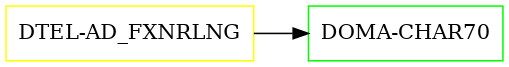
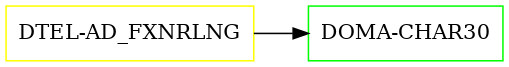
node "DOMA-CHAR70": label "DOMA-CHAR70" -> "DOMA-CHAR30"
